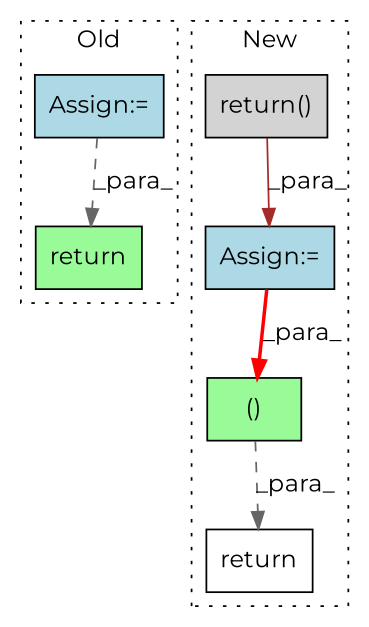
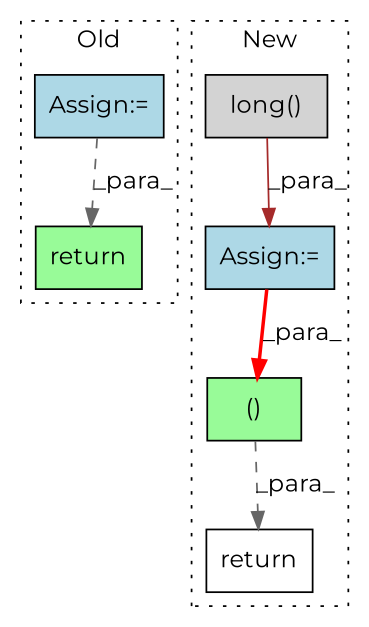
node "return()": label "return()" -> "long()"
